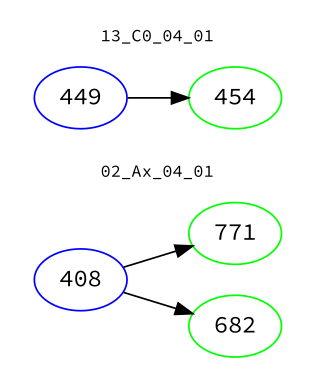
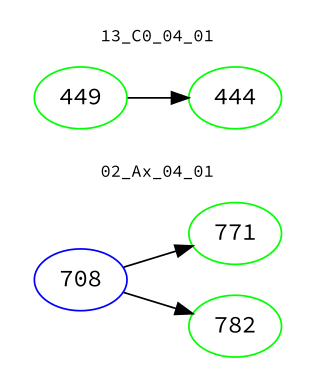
node "449": color blue -> green
node "454": label "454" -> "444"
node "408": label "408" -> "708"
node "682": label "682" -> "782"
